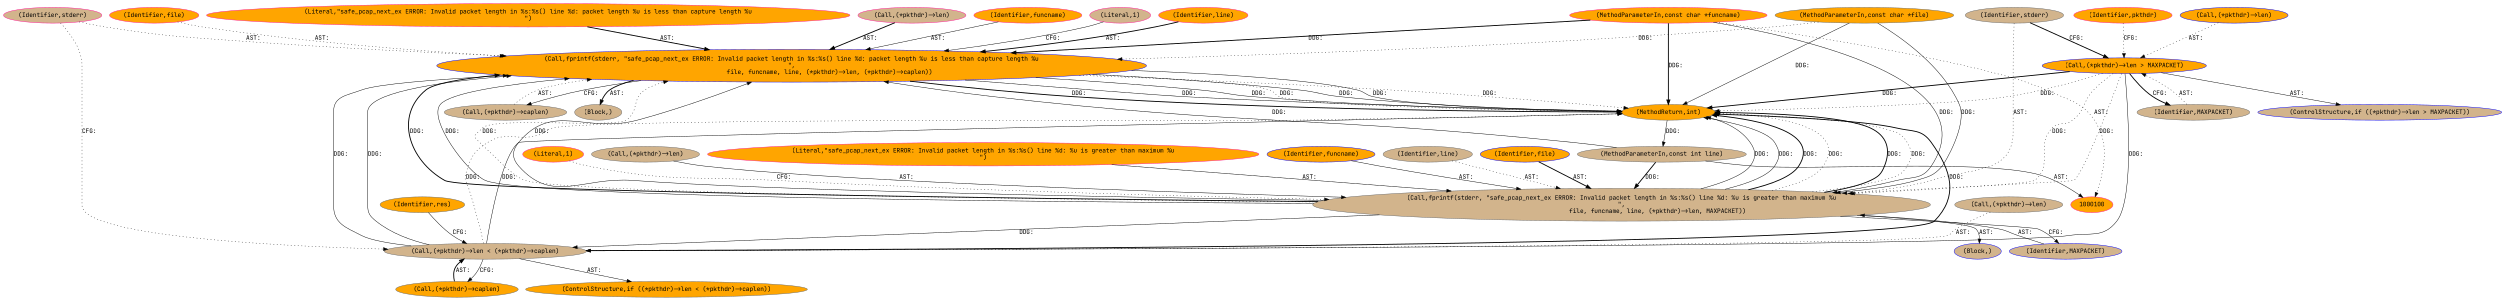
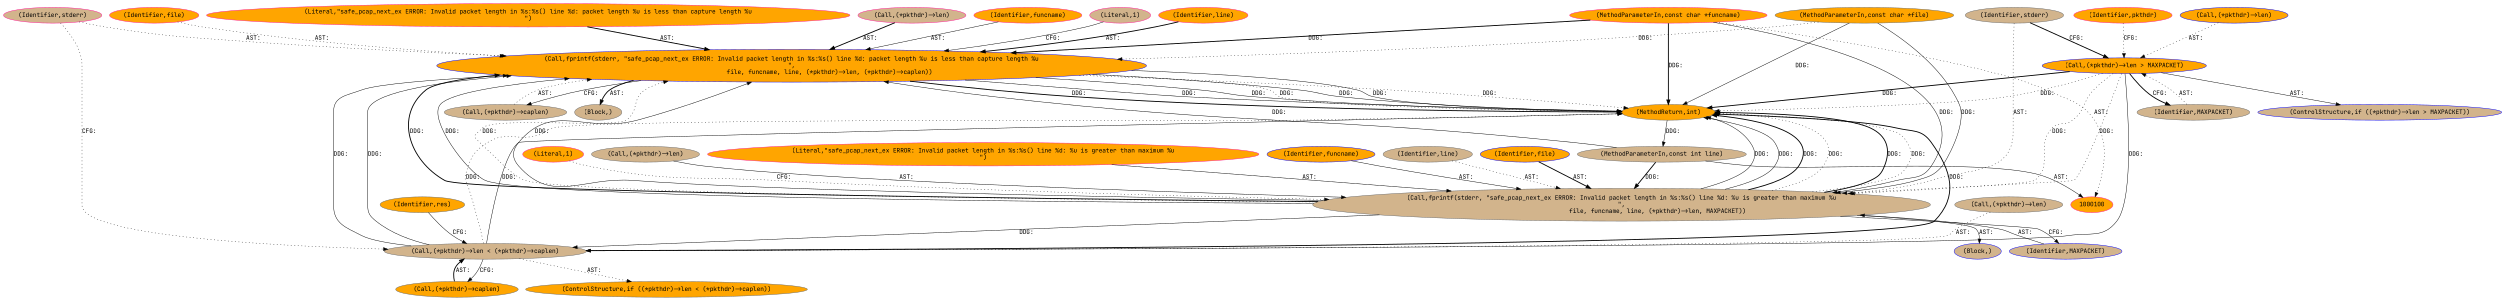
edge "(Call,(*pkthdr)->len < (*pkthdr)->caplen)" -> "(ControlStructure,if ((*pkthdr)->len < (*pkthdr)->caplen))": style solid -> dotted
